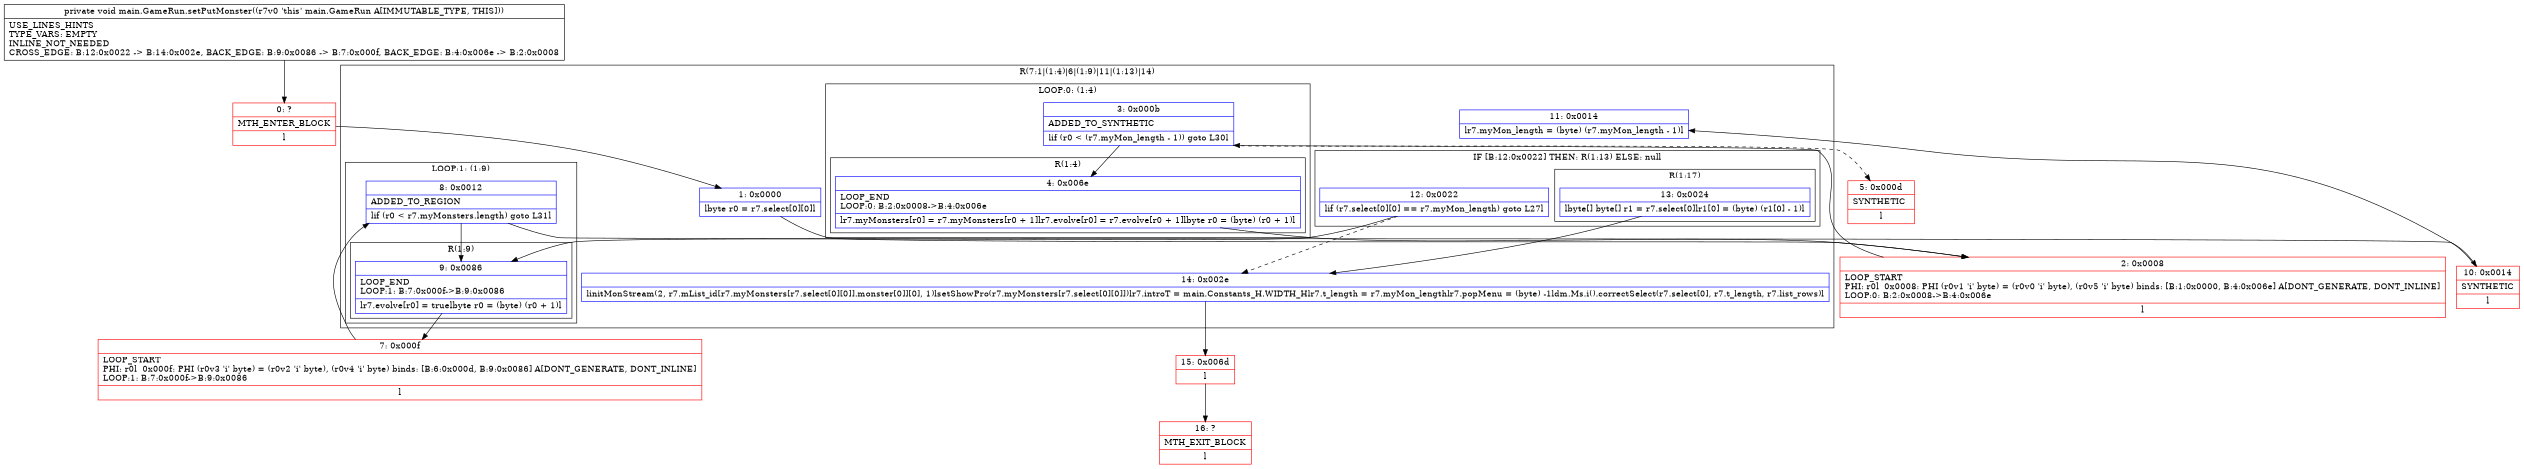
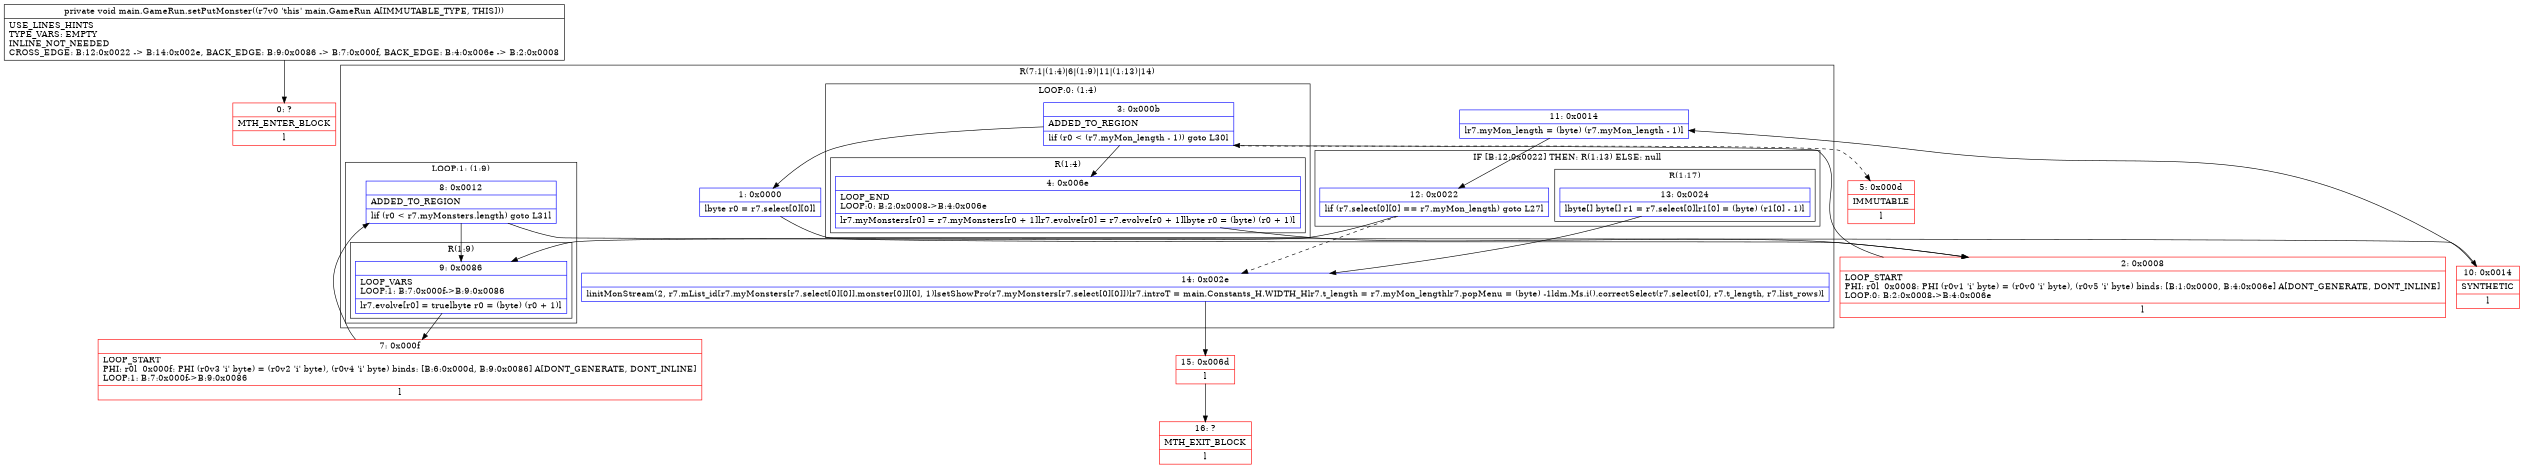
node "3: 0x000b": text "ADDED_TO_SYNTHETIC" -> "ADDED_TO_REGION"
edge "0: ?" -> "1: 0x0000": now "3: 0x000b" -> "1: 0x0000"
edge "11: 0x0014" -> "12: 0x0022": added
node "5: 0x000d": text "SYNTHETIC" -> "IMMUTABLE"
node "9: 0x0086": text "LOOP_END" -> "LOOP_VARS"
